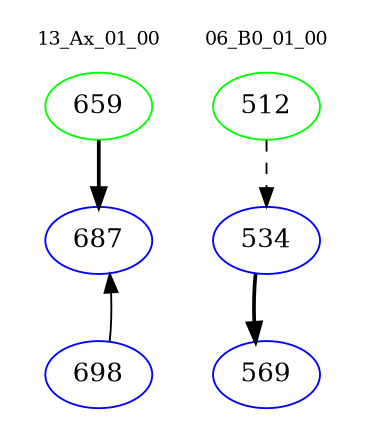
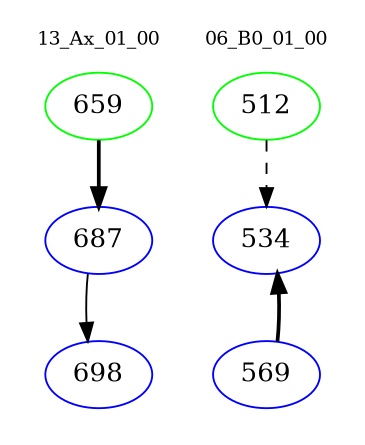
edge "534" -> "569": reversed
edge "698" -> "687": reversed
